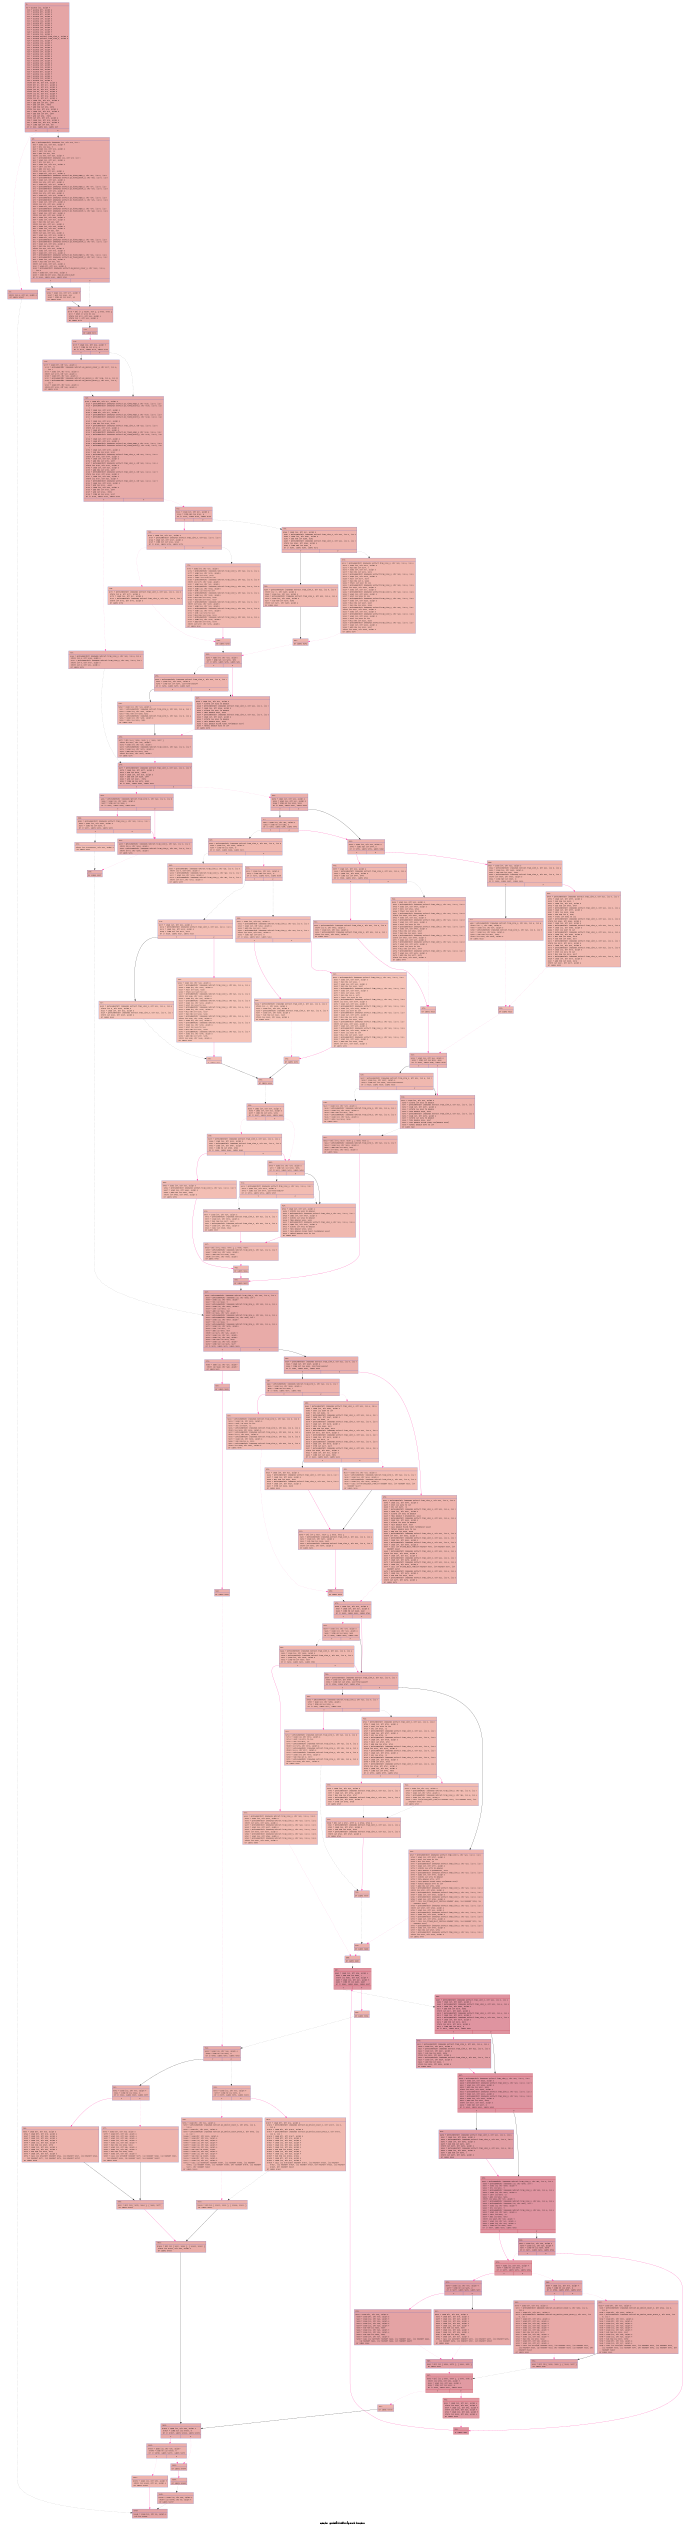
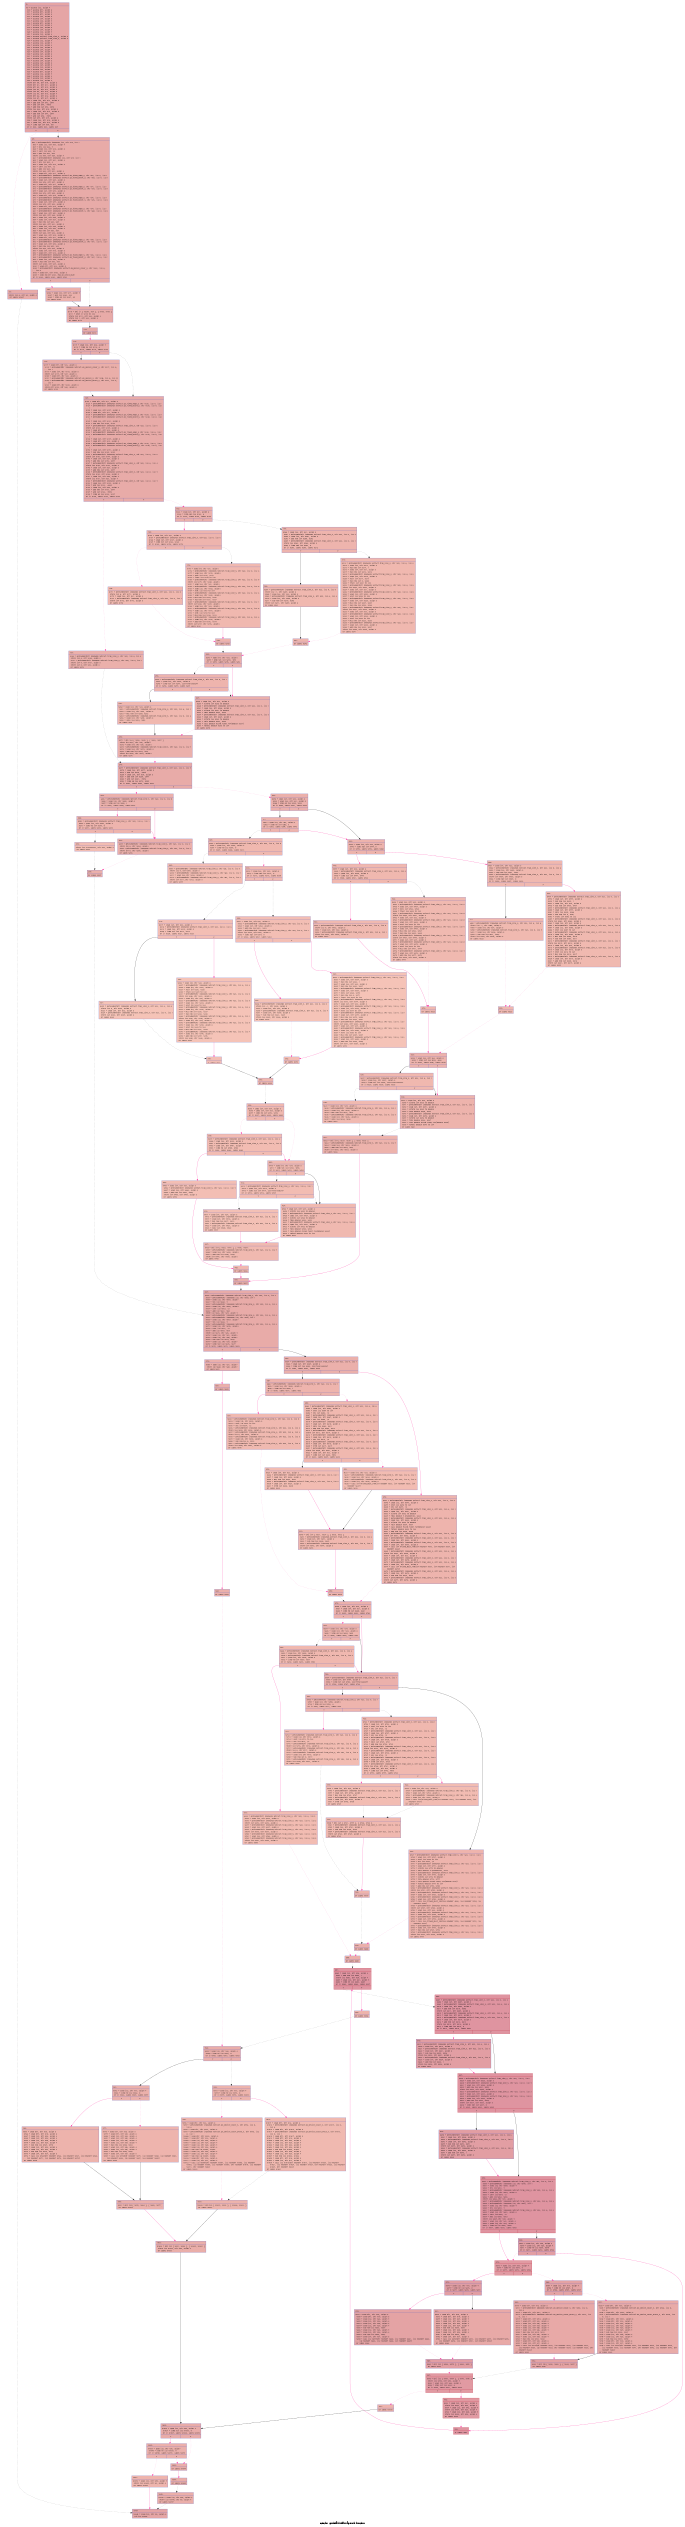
edge "54:" -> "105:": color black -> deeppink
